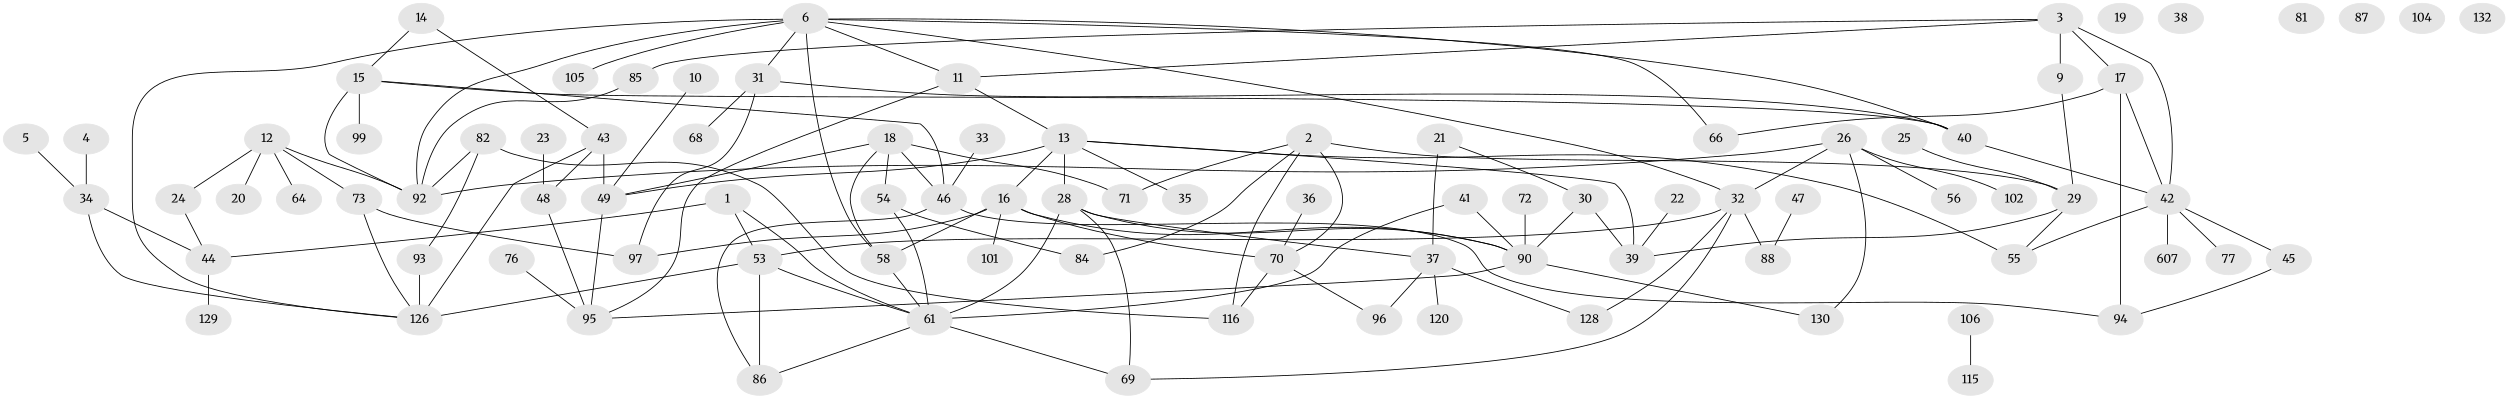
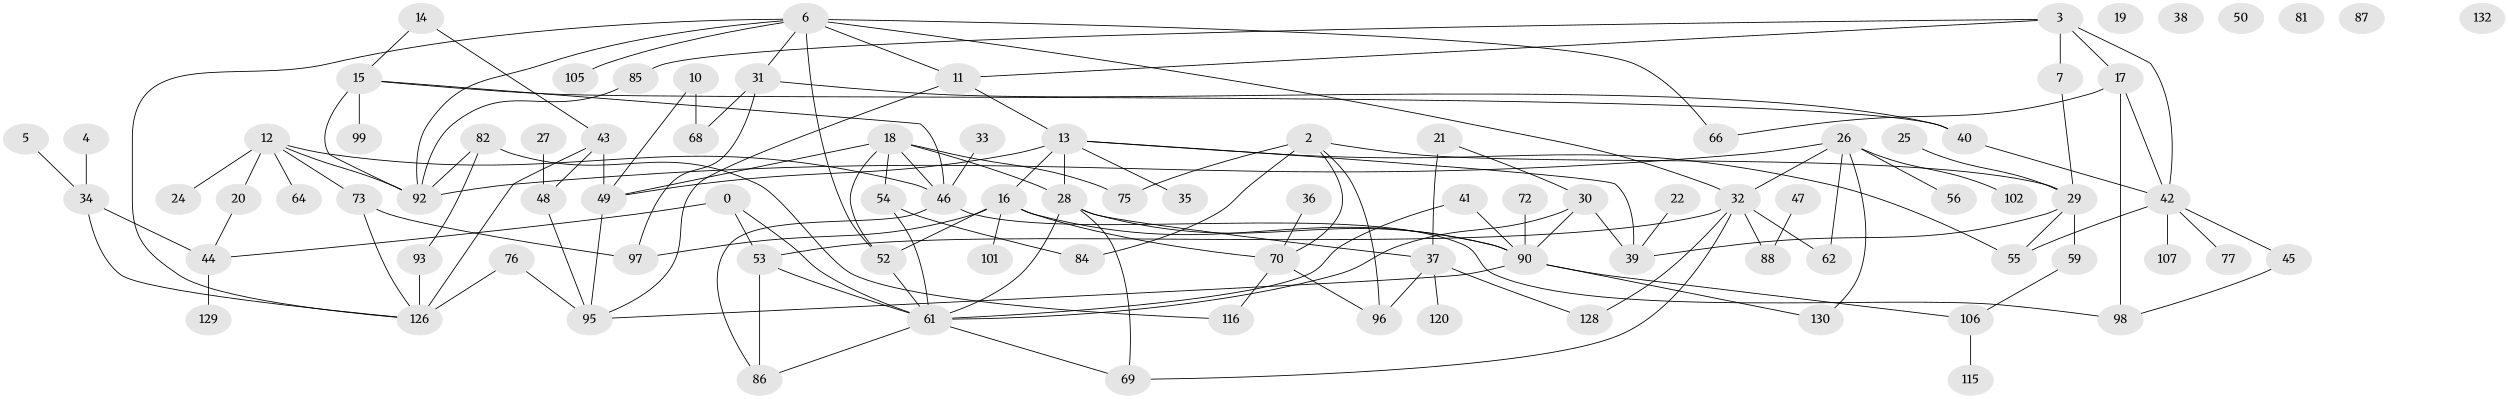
node "50": added
node "104": removed
edge "6" -- "40": removed
node "9": label "9" -> "7"
edge "10" -- "68": added
node "23": label "23" -> "27"
edge "12" -- "46": added
edge "18" -- "28": added
node "1": label "1" -> "0"
node "71": label "71" -> "75"
edge "2" -- "116": now "2" -- "96"
edge "24" -- "44": now "20" -- "44"
node "58": label "58" -> "52"
node "62": added
node "59": added
node "607": label "607" -> "107"
edge "30" -- "61": added
edge "53" -- "126": now "76" -- "126"
edge "90" -- "106": added
node "94": label "94" -> "98"
